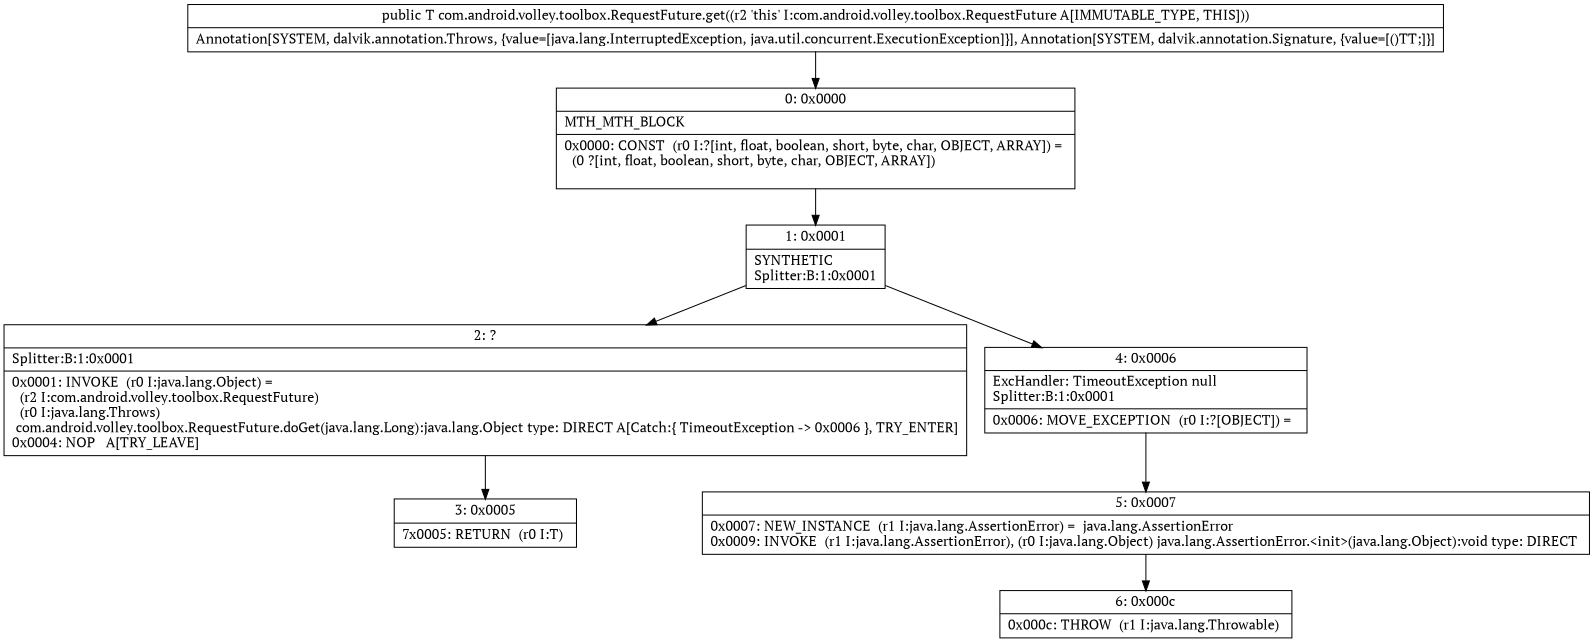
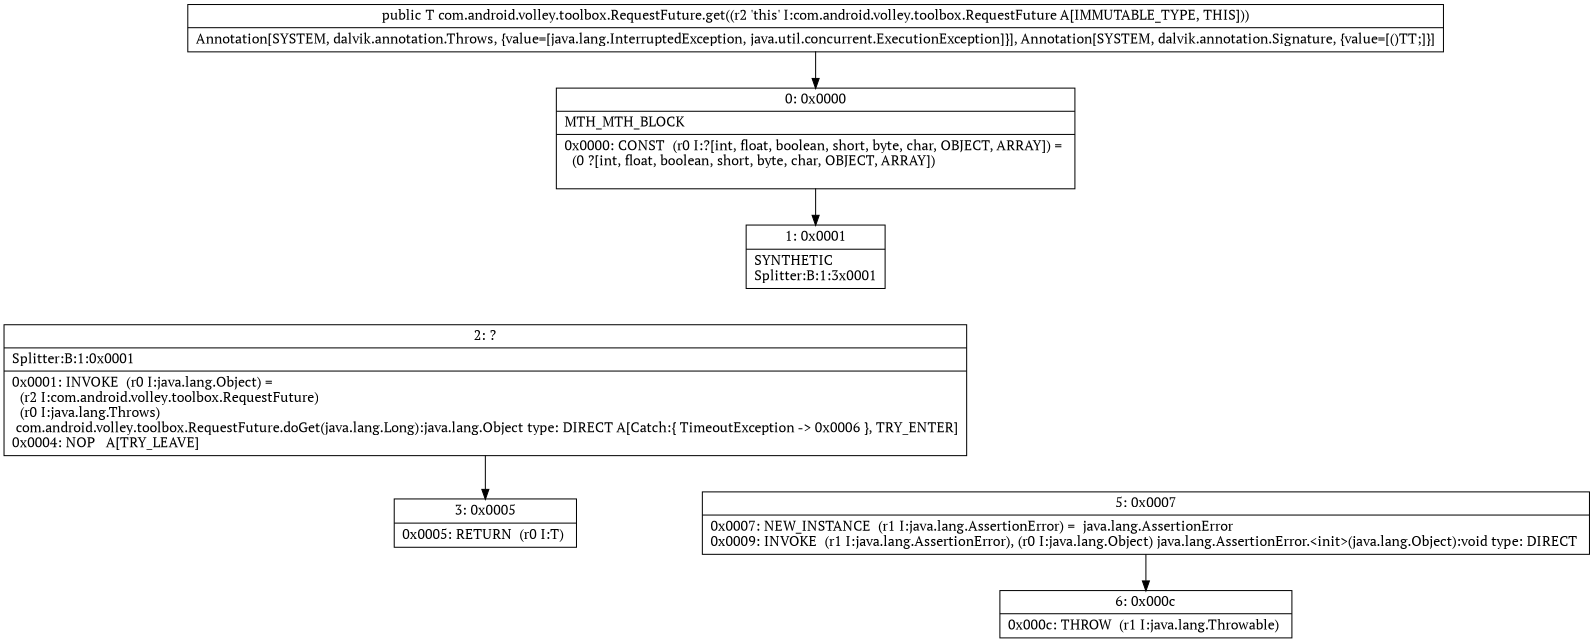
node "1: 0x0001": text "Splitter:B:1:0x0001" -> "Splitter:B:1:3x0001"
edge "1: 0x0001" -> "2: ?": removed
node "4: 0x0006": removed
node "3: 0x0005": text "7x0005: RETURN  (r0 I:T)" -> "0x0005: RETURN  (r0 I:T)"
